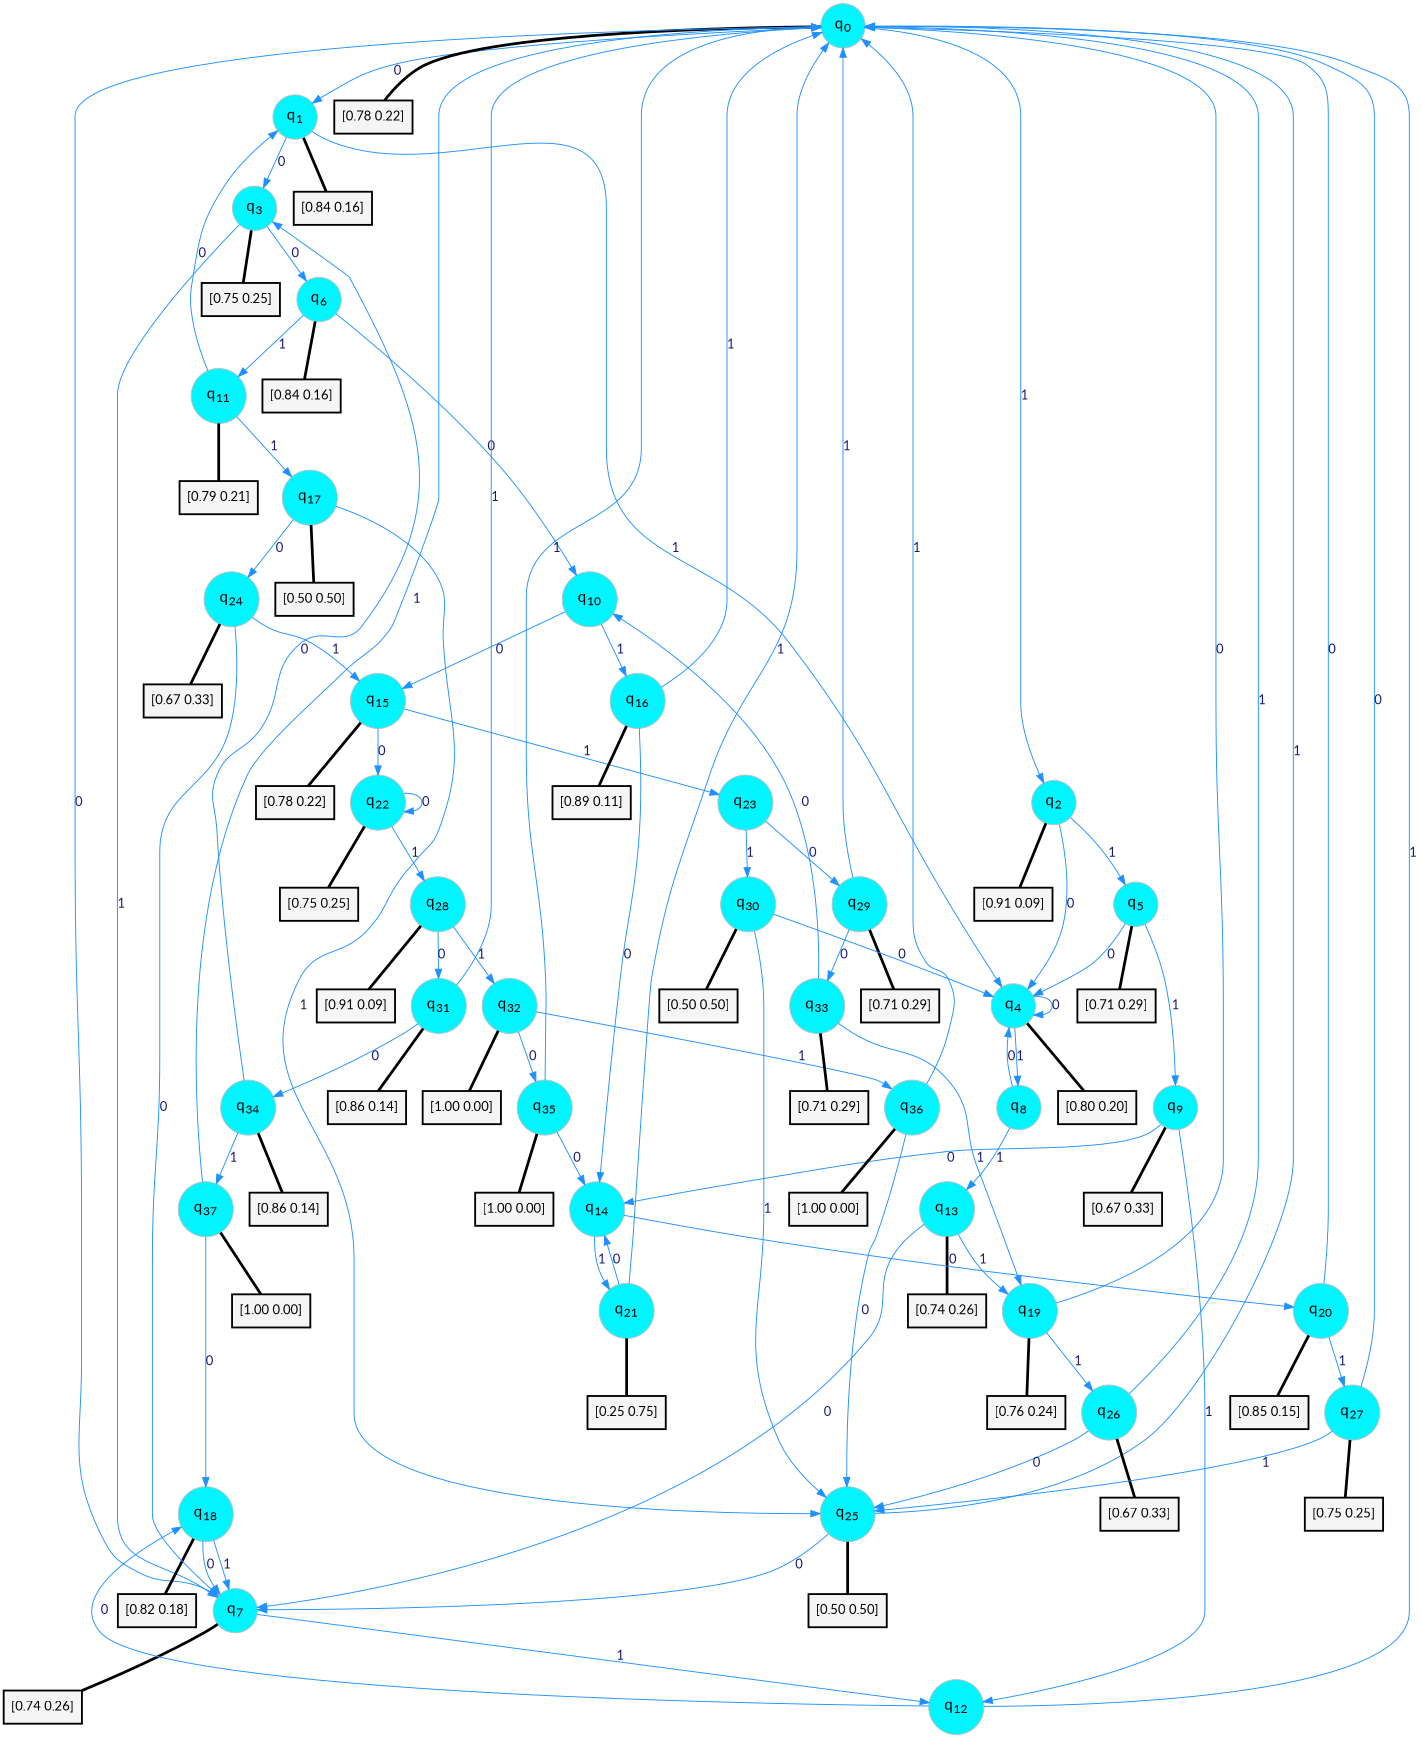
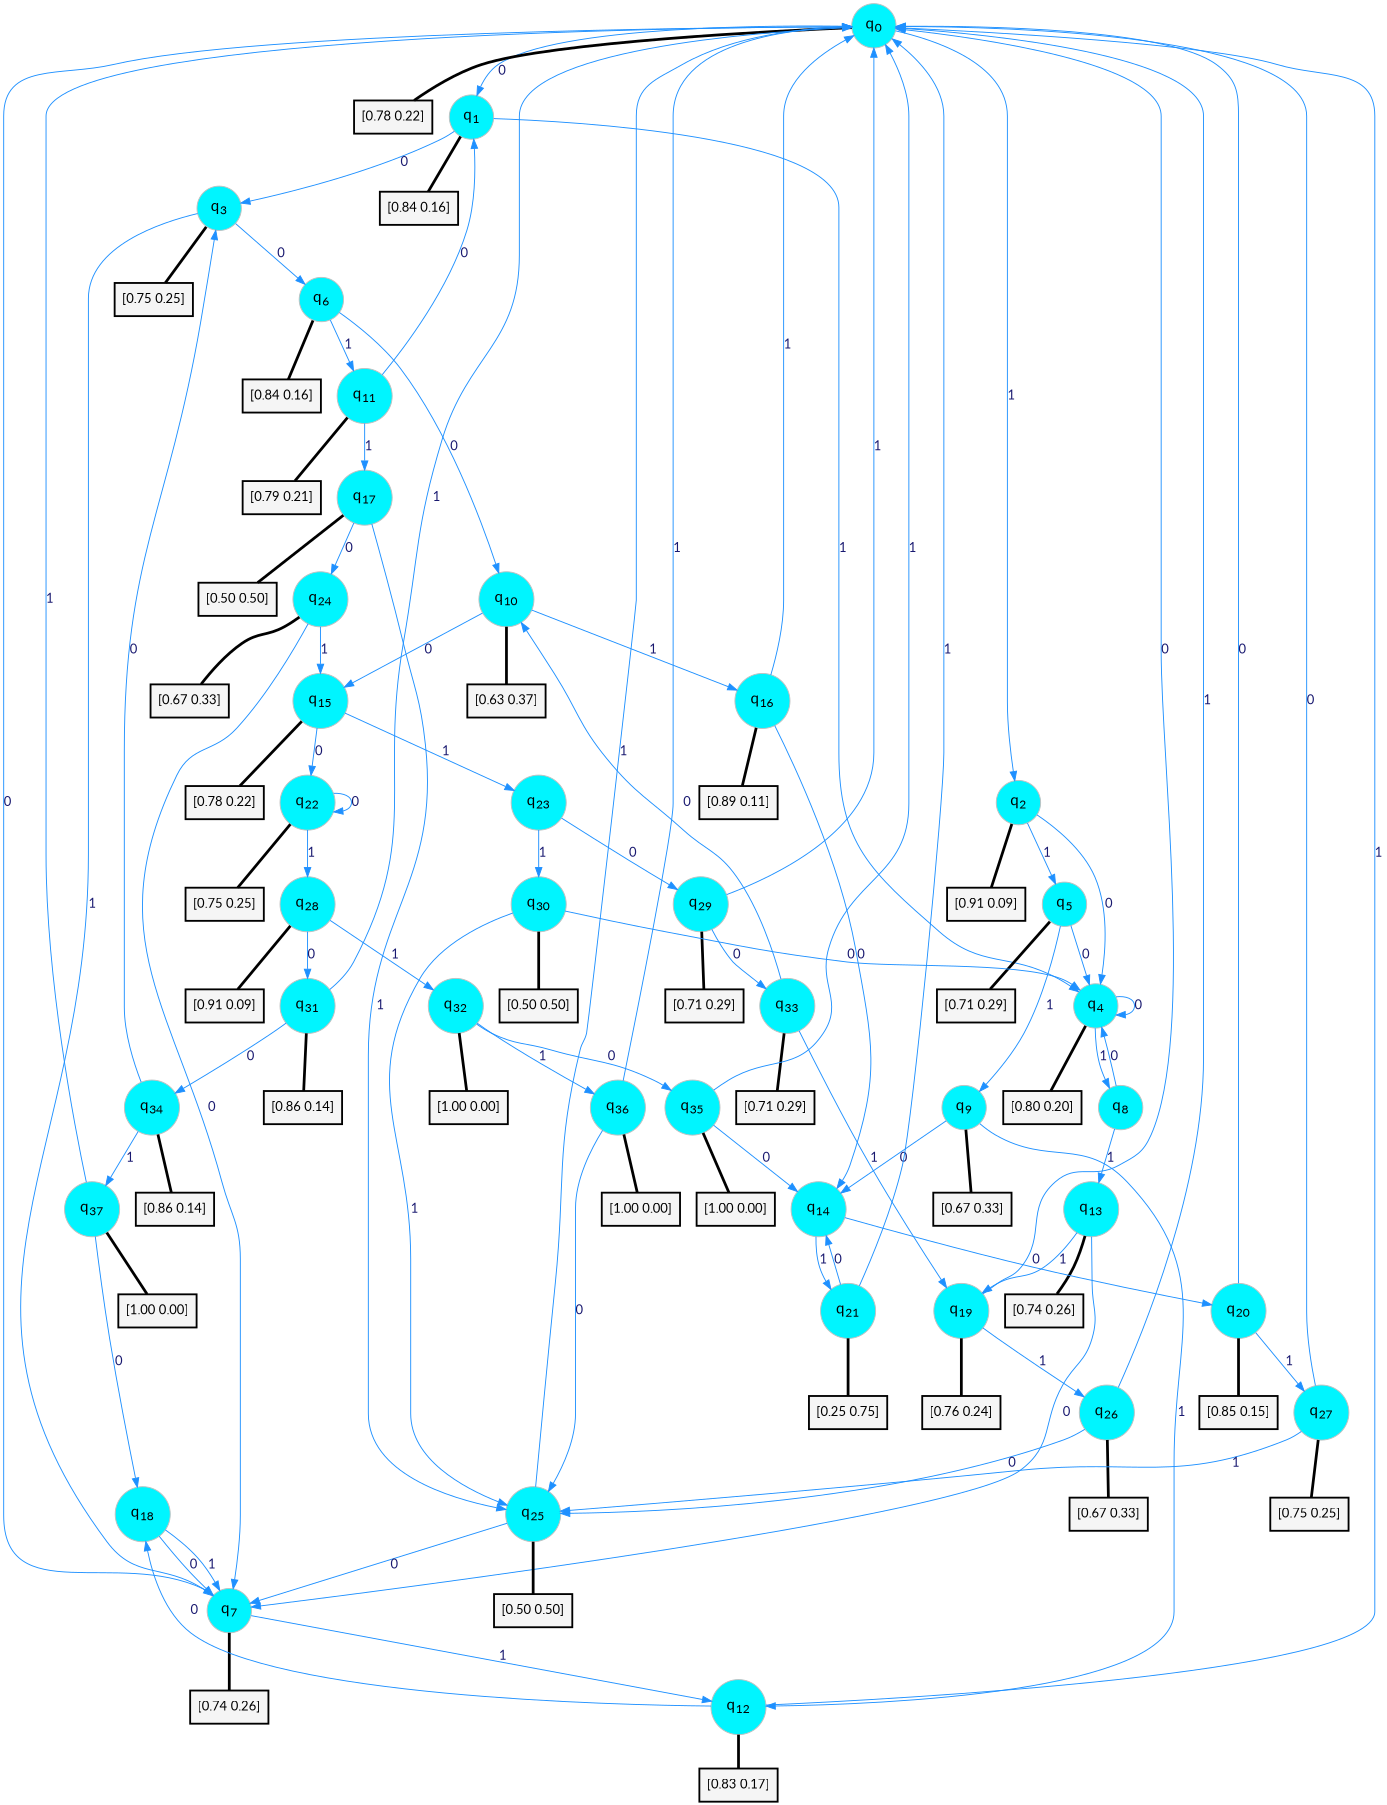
node "[0.63 0.37]": added
node "[0.82 0.18]": removed
node "[0.83 0.17]": added
